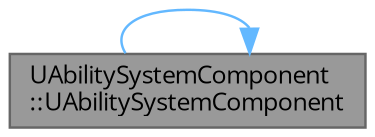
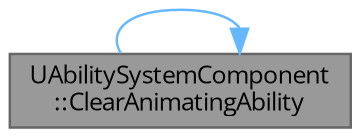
node "UAbilitySystemComponent ::UAbilitySystemComponent": label "UAbilitySystemComponent ::UAbilitySystemComponent" -> "UAbilitySystemComponent ::ClearAnimatingAbility"
